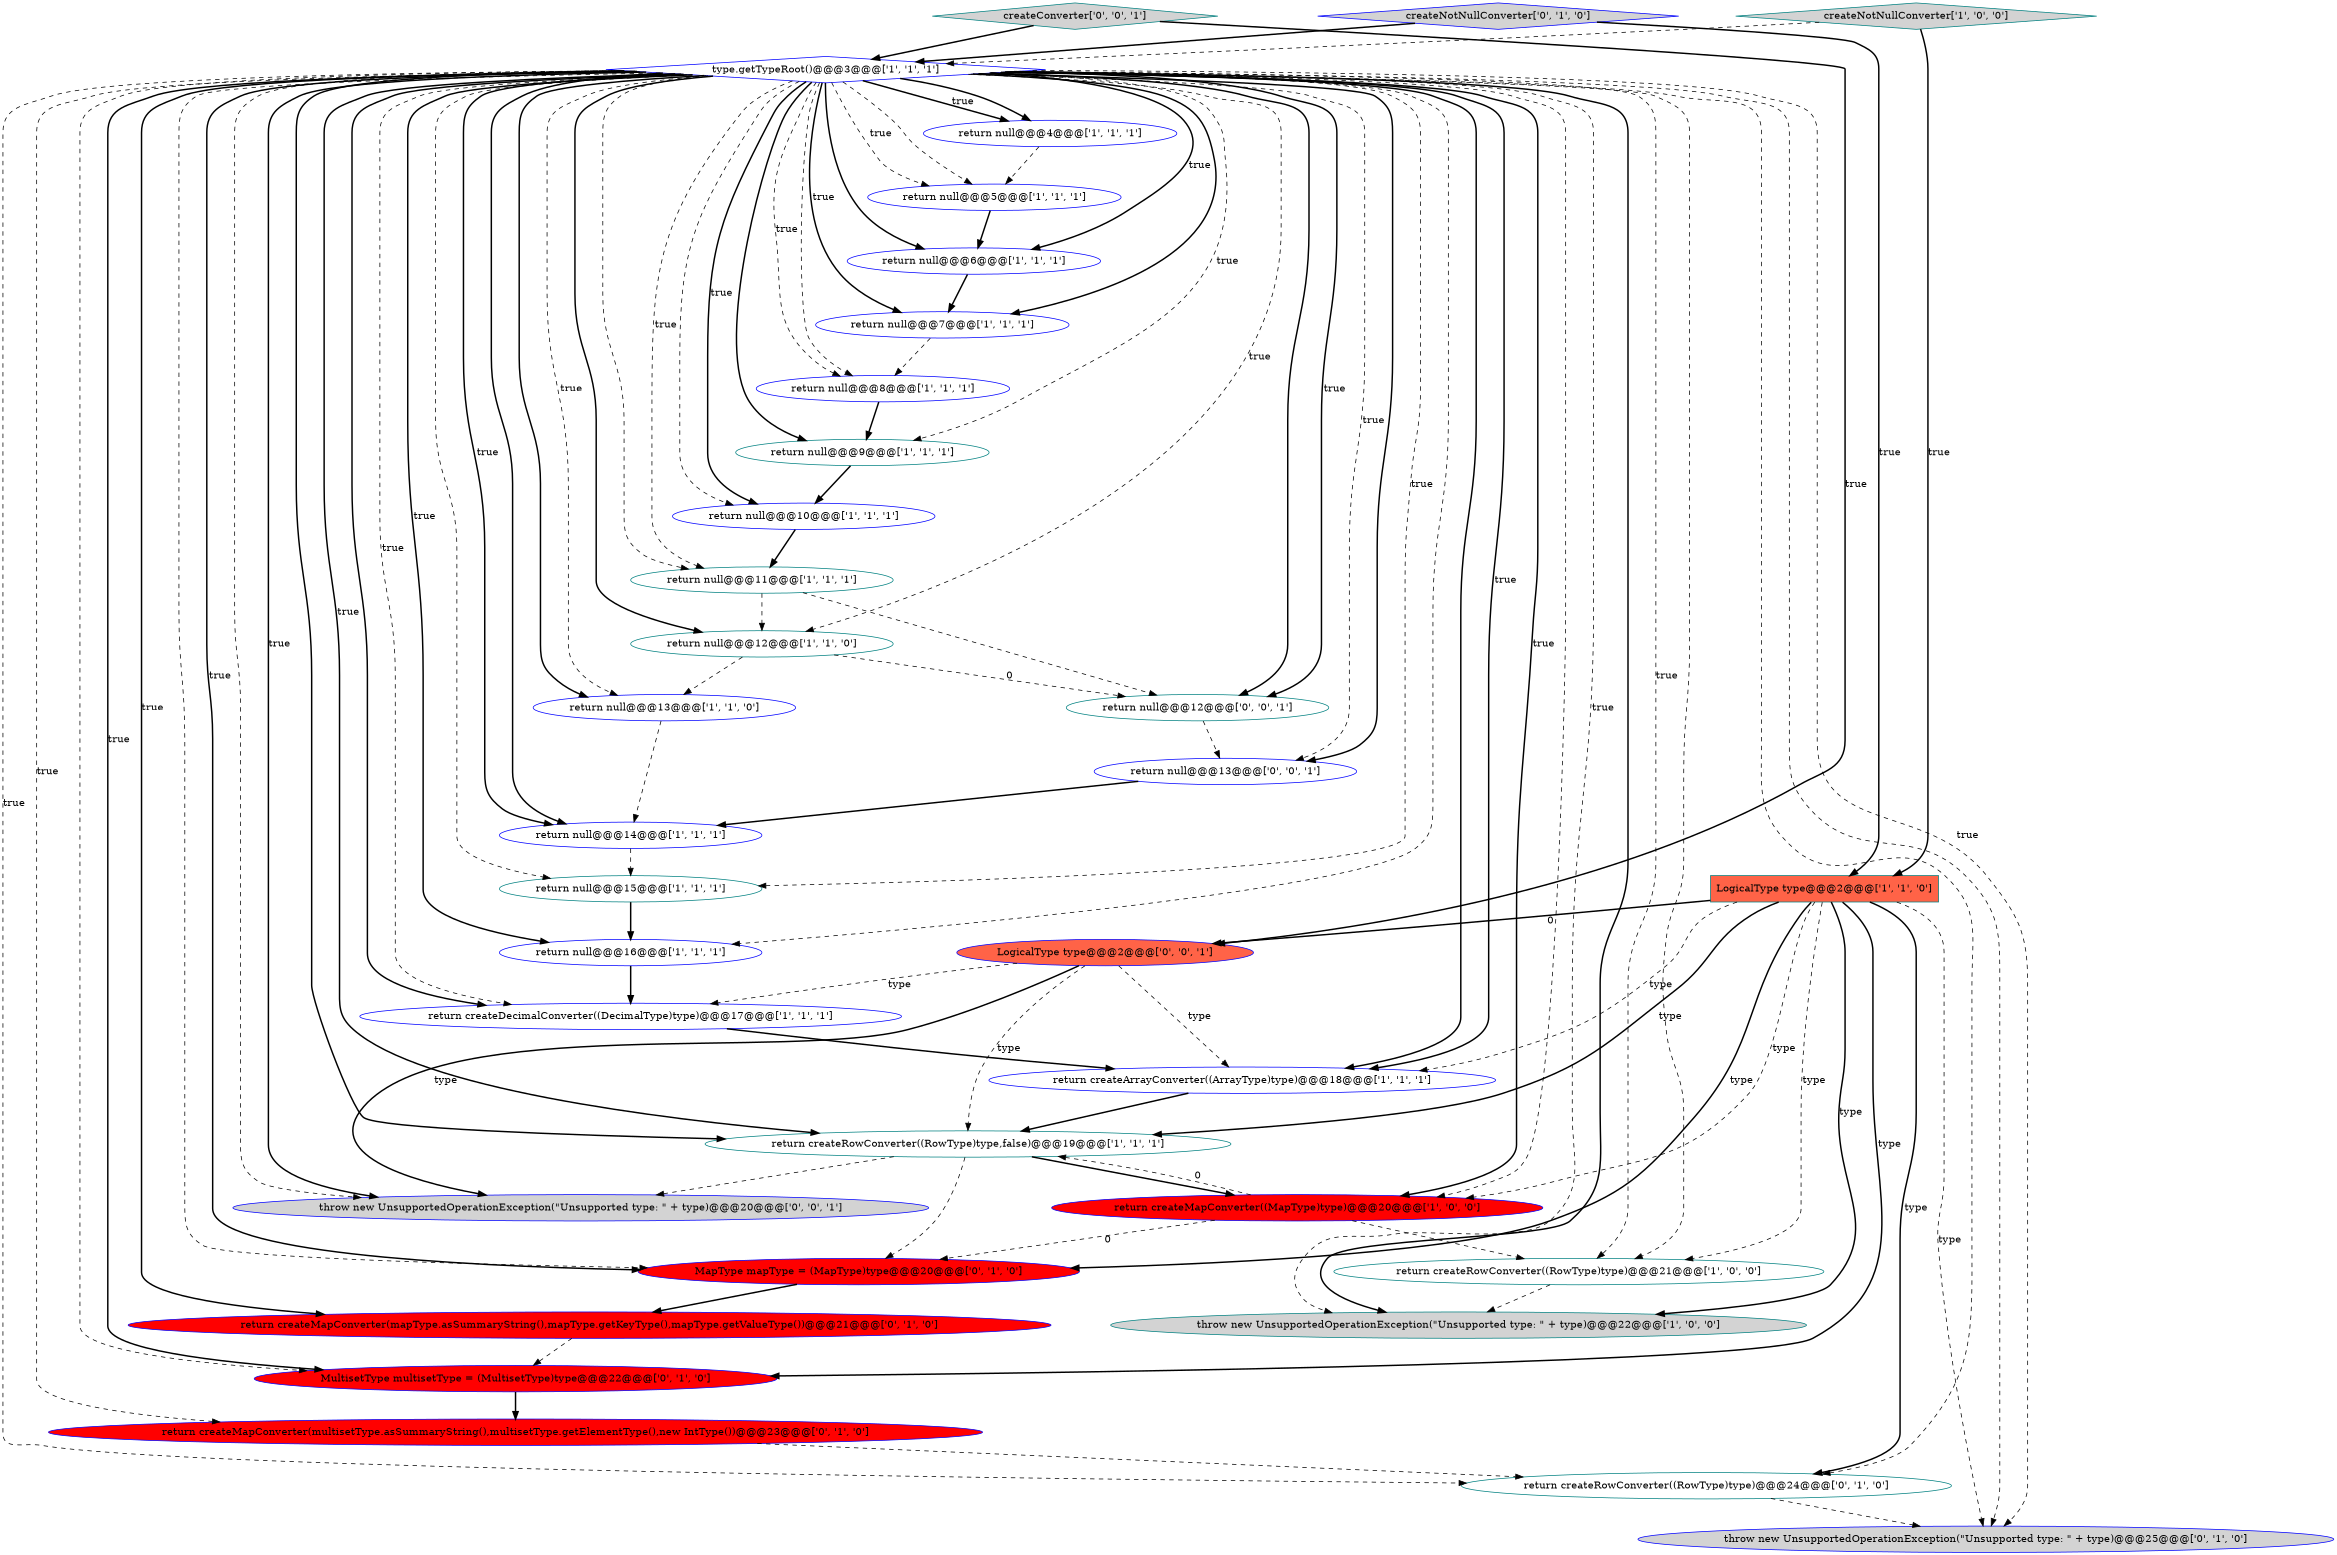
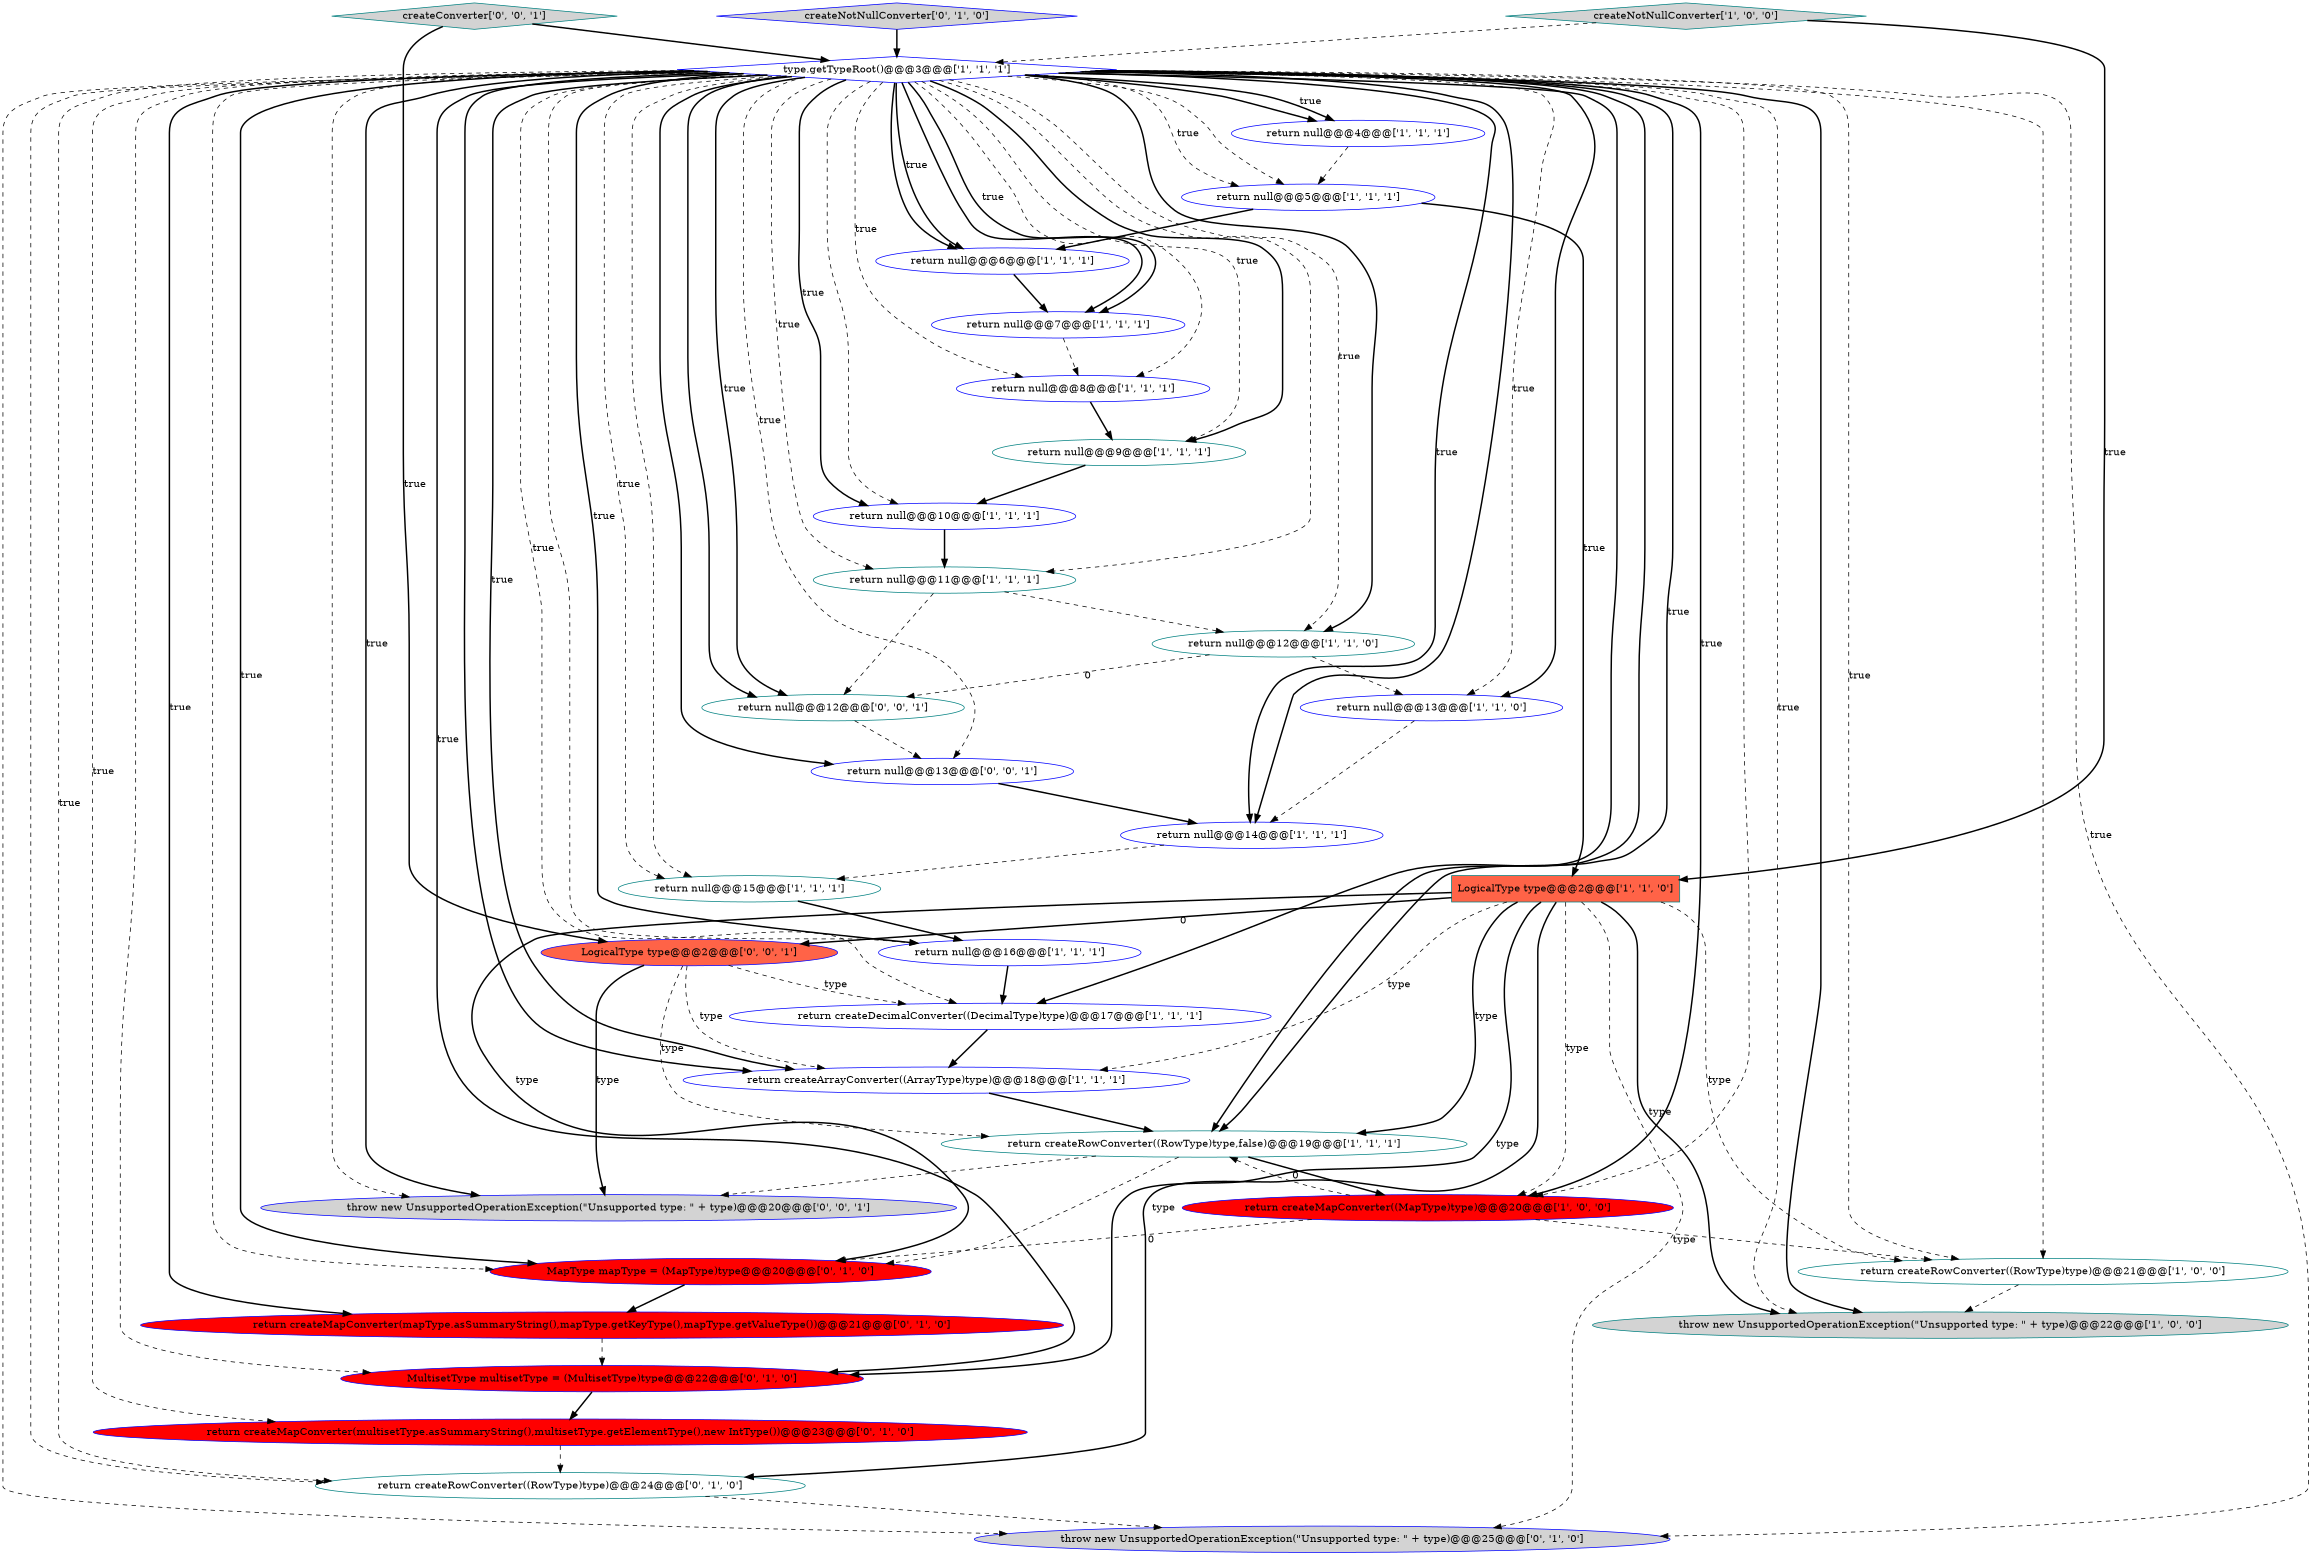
edge "createNotNullConverter['0', '1', '0']" -> "LogicalType type@@@2@@@['1', '1', '0']": now "return null@@@5@@@['1', '1', '1']" -> "LogicalType type@@@2@@@['1', '1', '0']"
